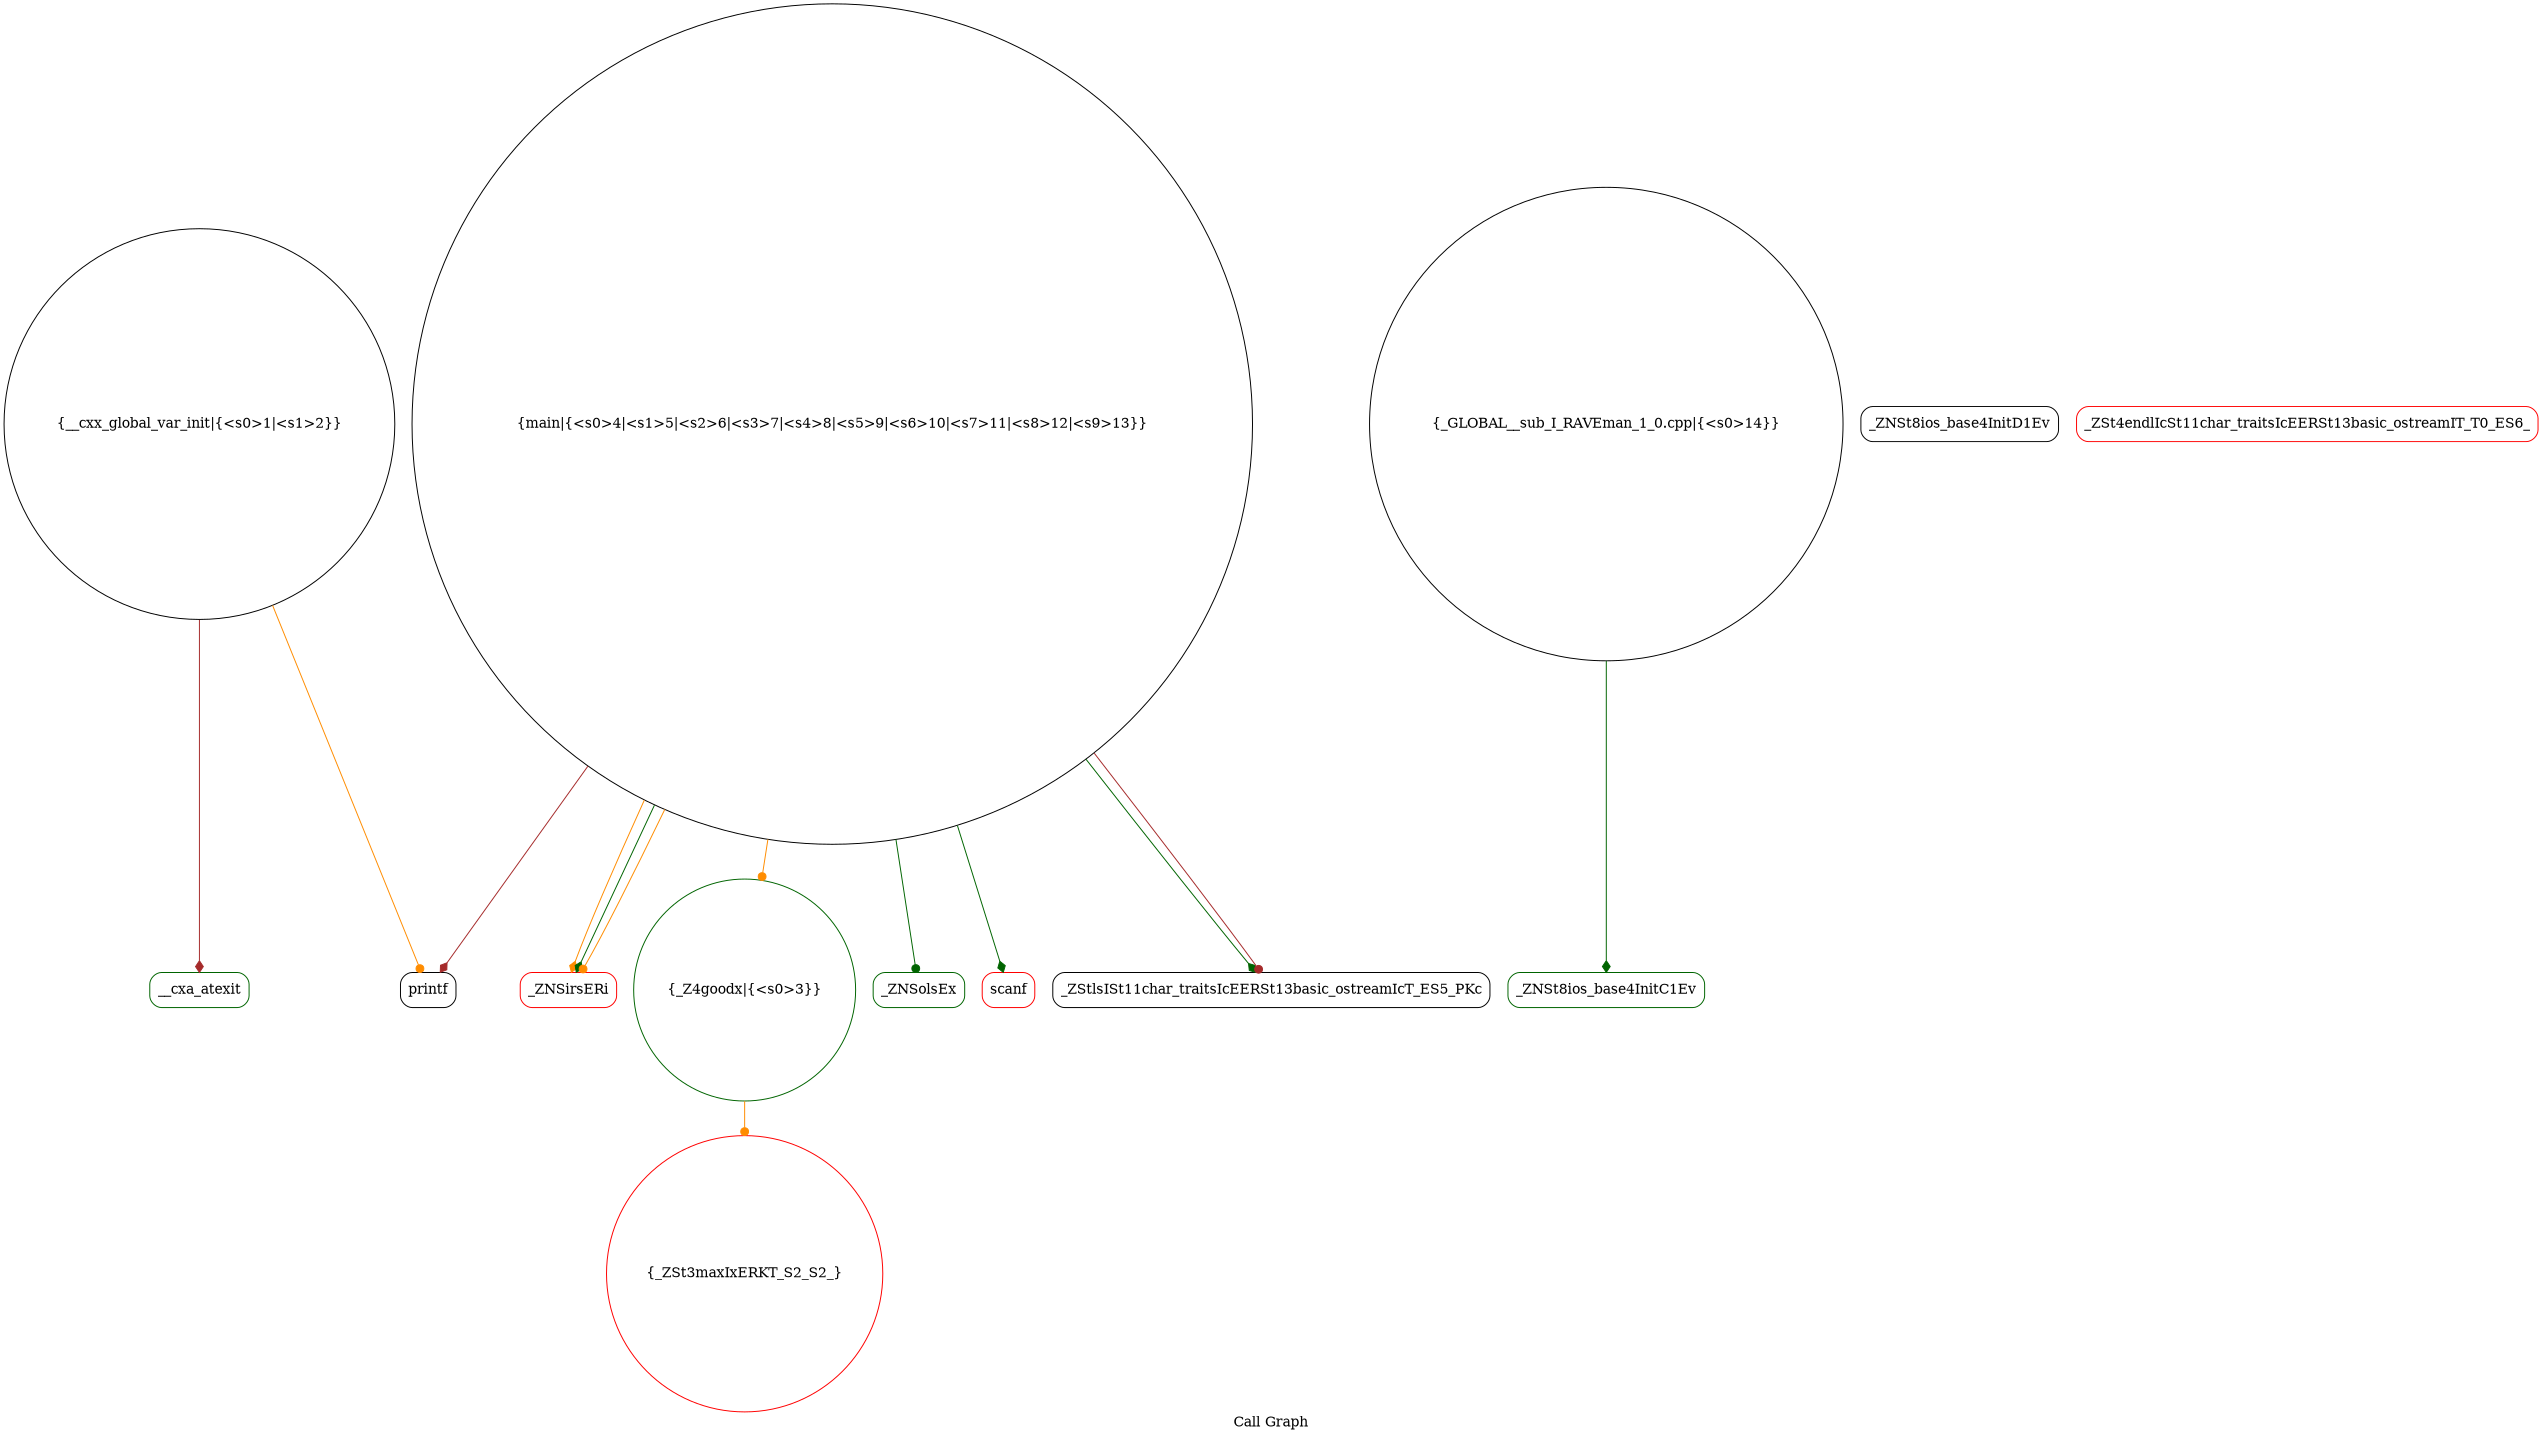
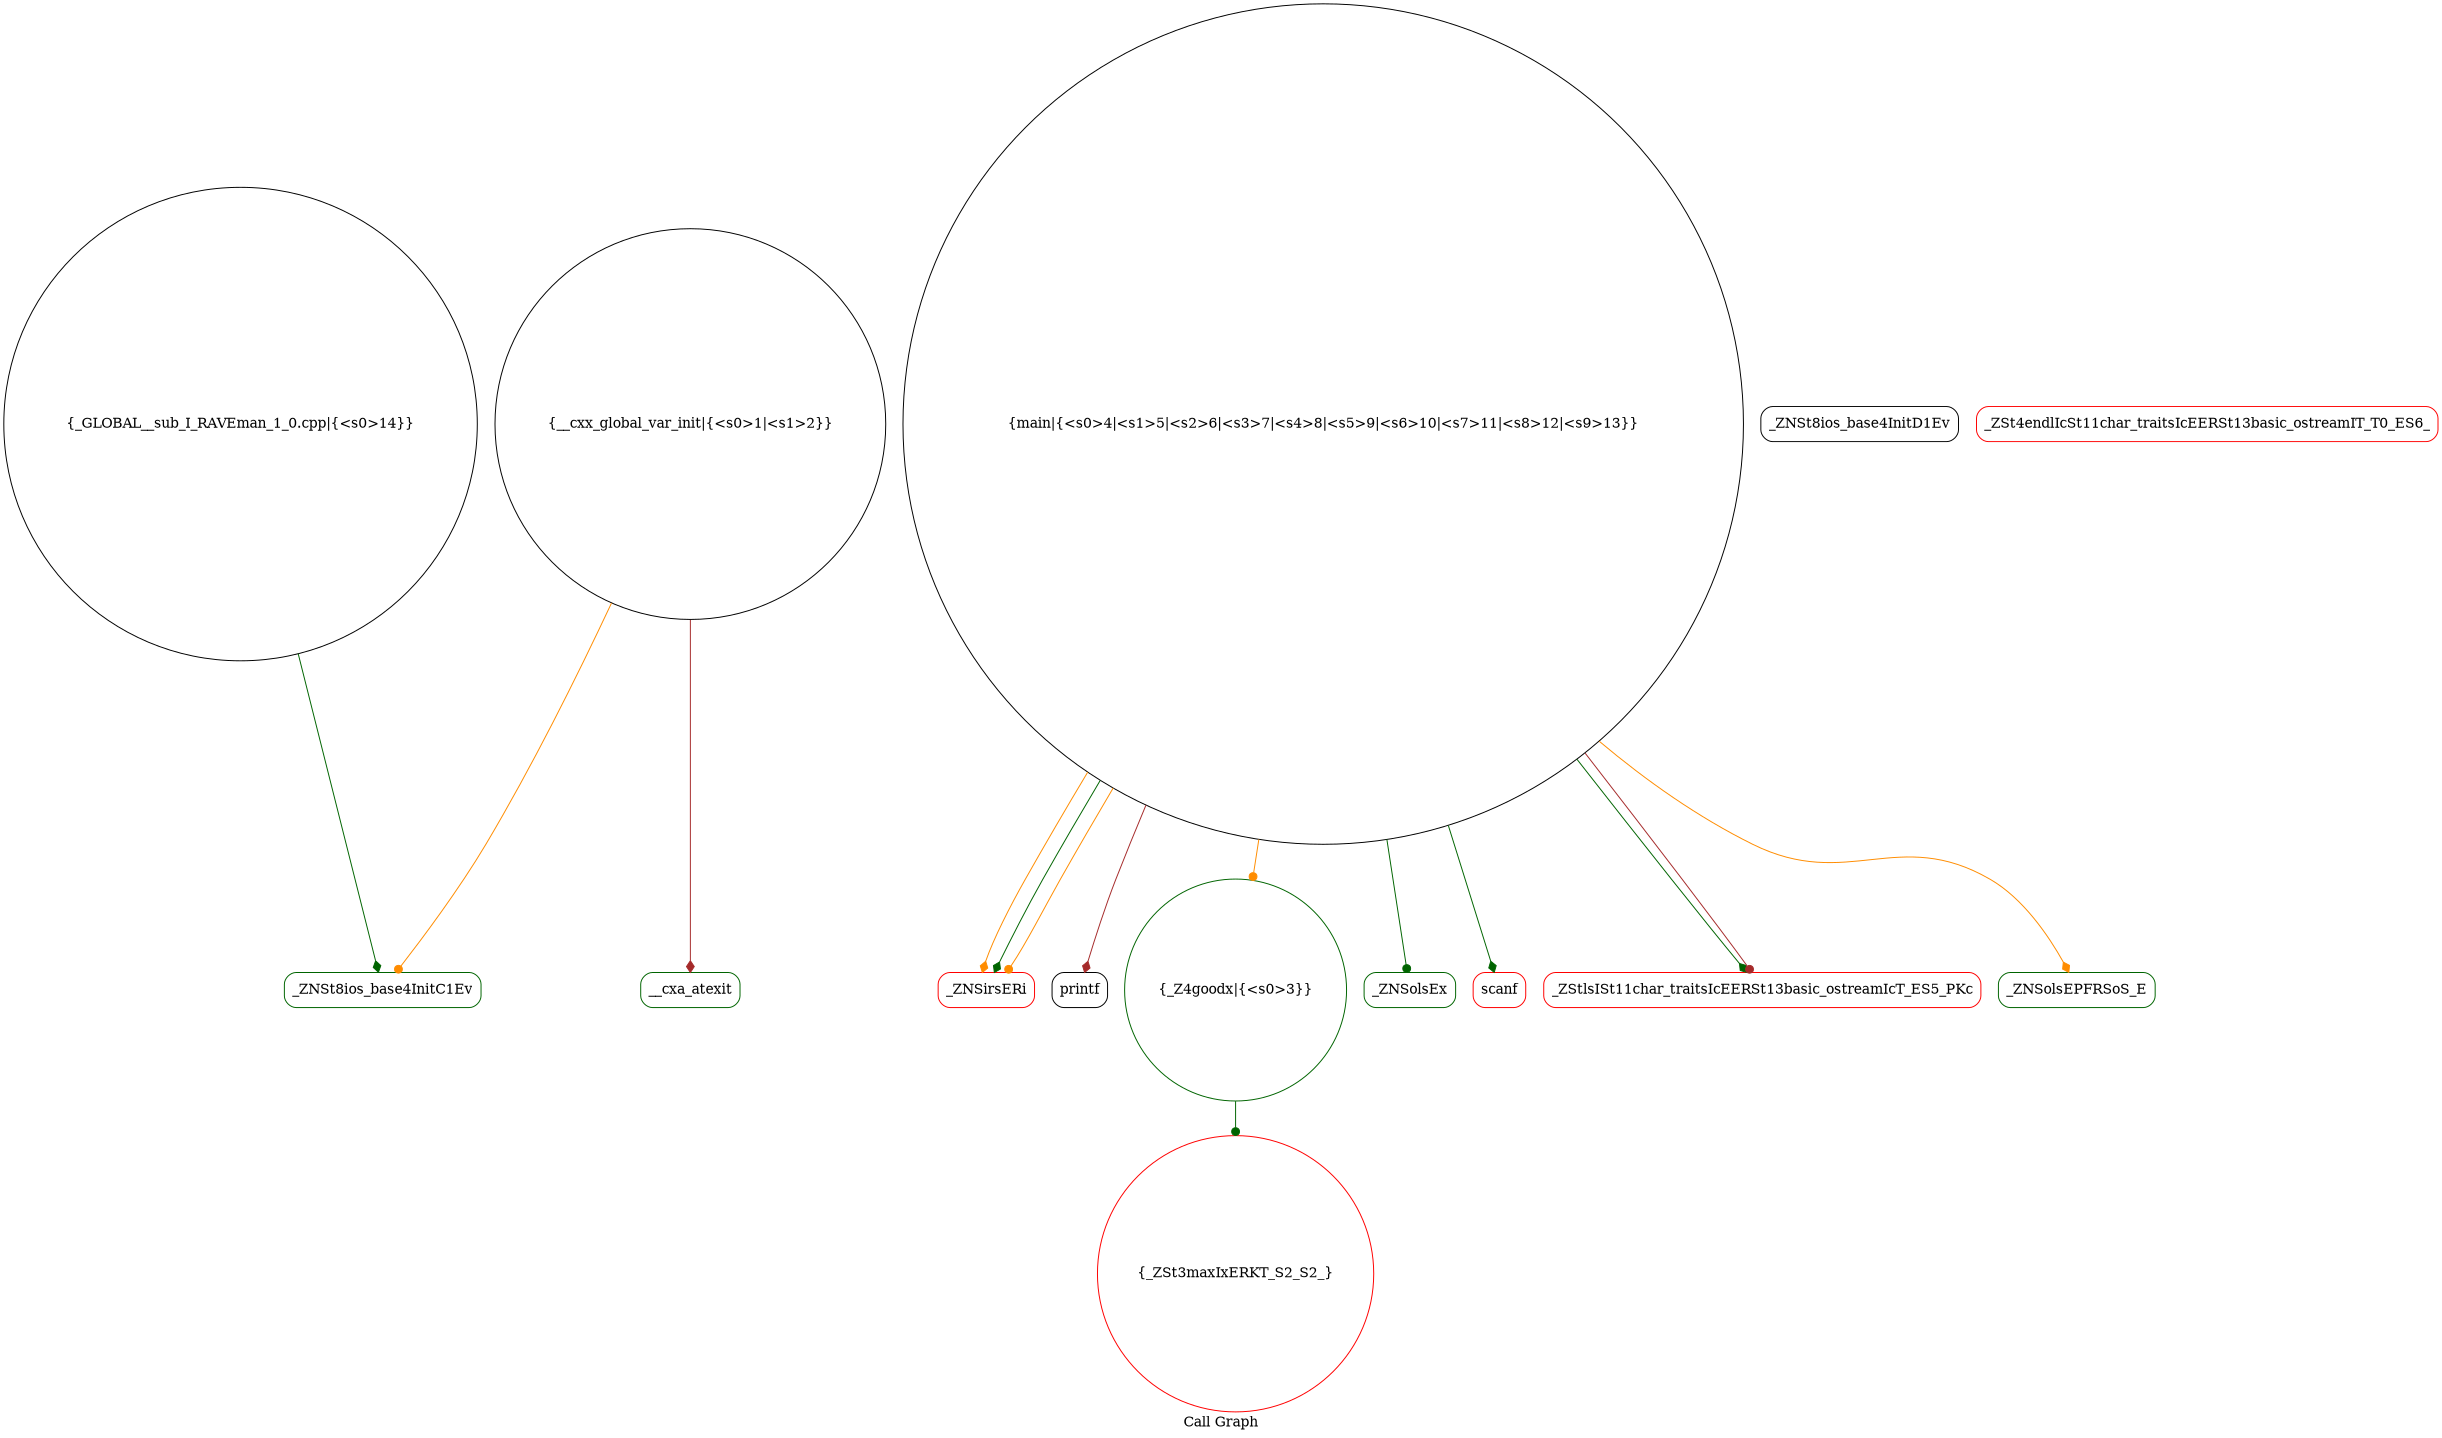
edge "{__cxx_global_var_init|{<s0>1|<s1>2}}" -> "printf": now "{__cxx_global_var_init|{<s0>1|<s1>2}}" -> "_ZNSt8ios_base4InitC1Ev"
node "_ZStlsISt11char_traitsIcEERSt13basic_ostreamIcT_ES5_PKc": color black -> red
node "_ZNSolsEPFRSoS_E": added
edge "{_Z4goodx|{<s0>3}}" -> "{_ZSt3maxIxERKT_S2_S2_}": color darkorange -> darkgreen
